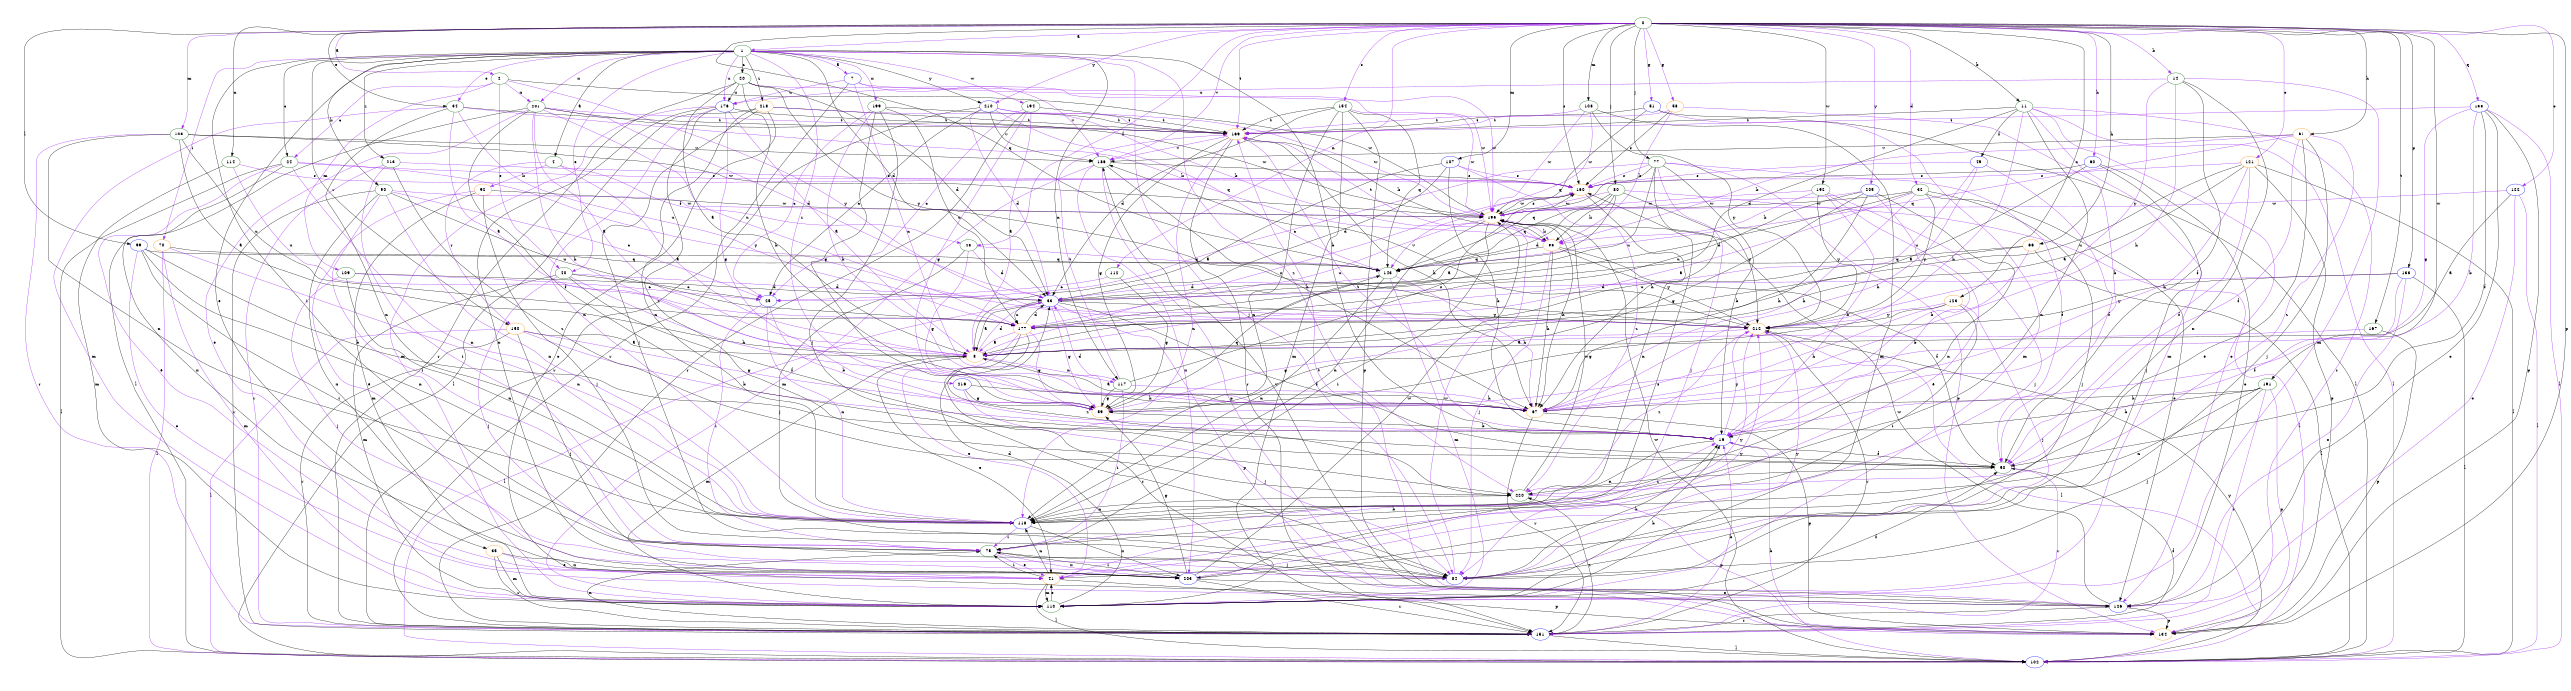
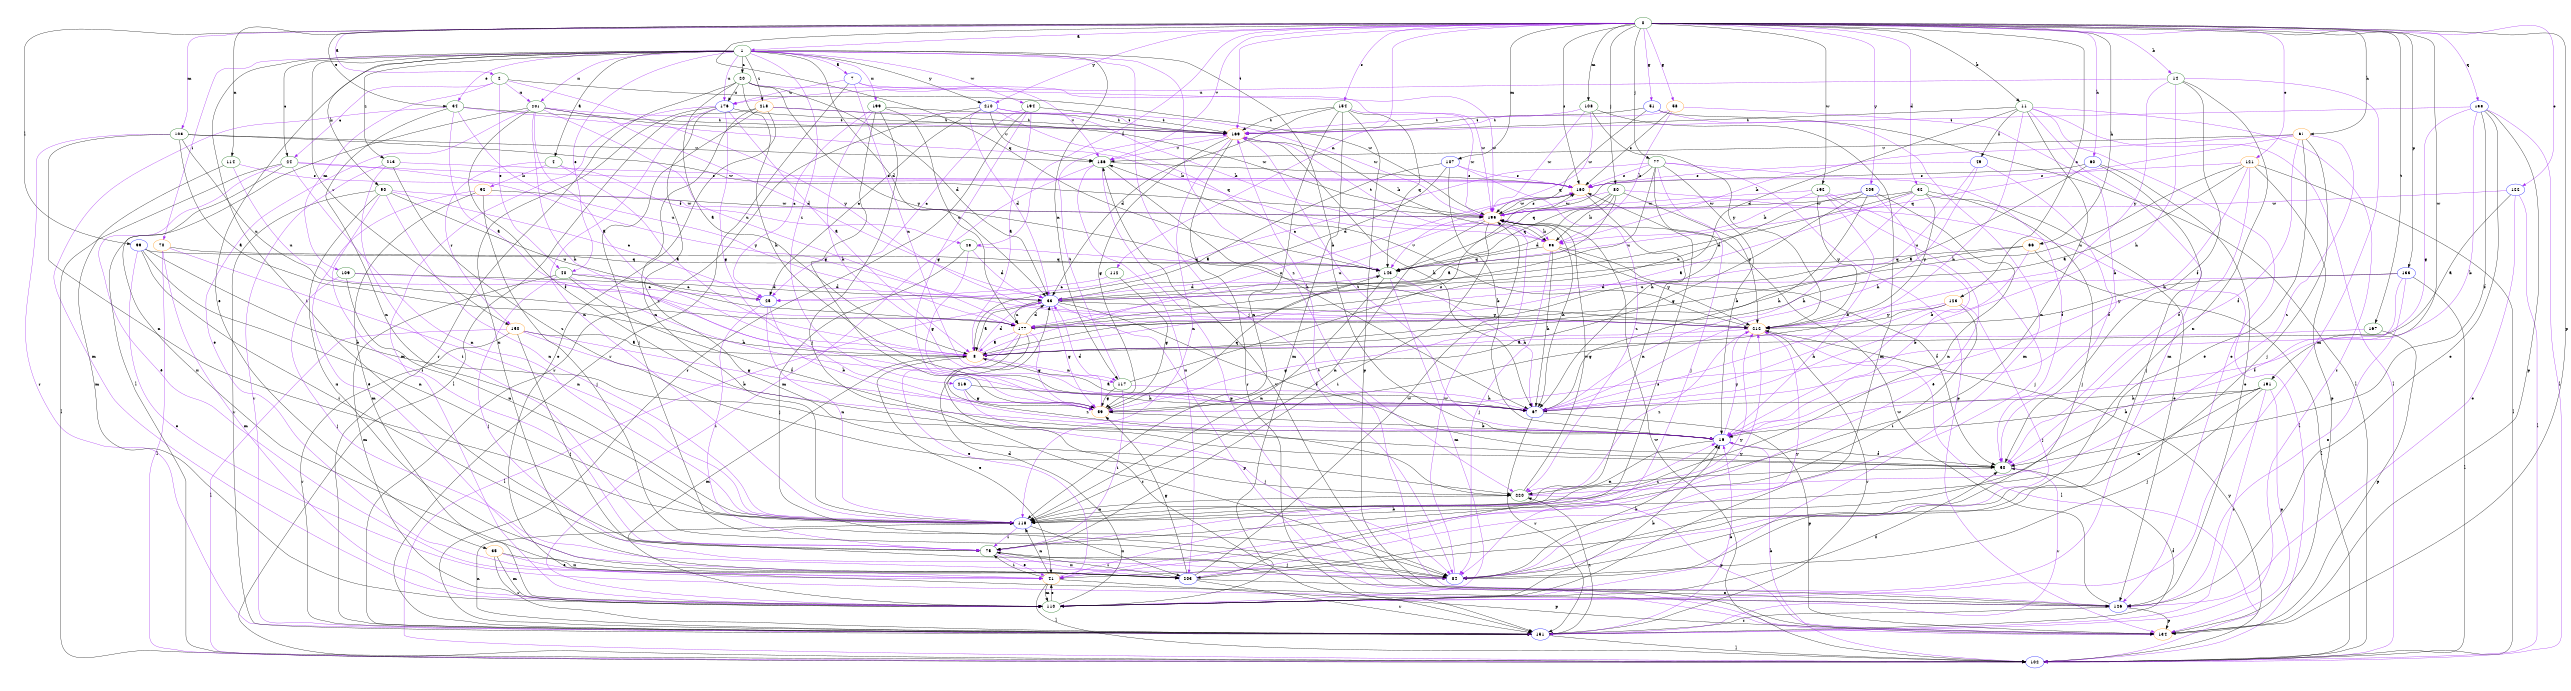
node "67": color darkorange -> blue
edge "151" -> "75": now "151" -> "118"
